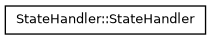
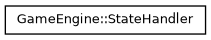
node "StateHandler::StateHandler": label "StateHandler::StateHandler" -> "GameEngine::StateHandler"
